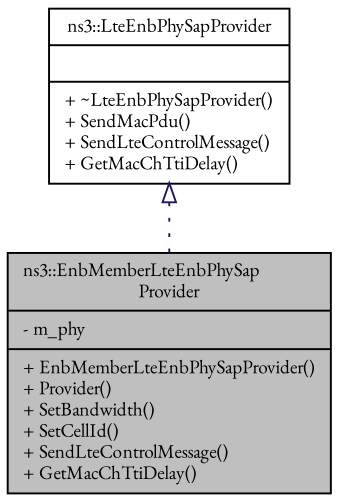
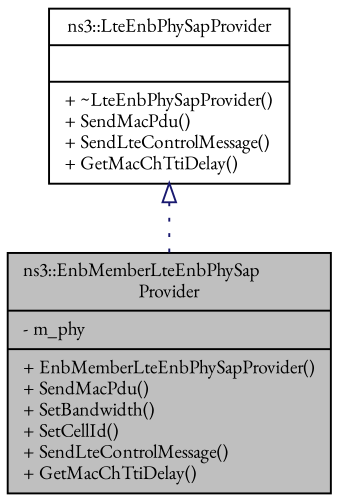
node "ns3::EnbMemberLteEnbPhySap": text "+ Provider()" -> "+ SendMacPdu()"
